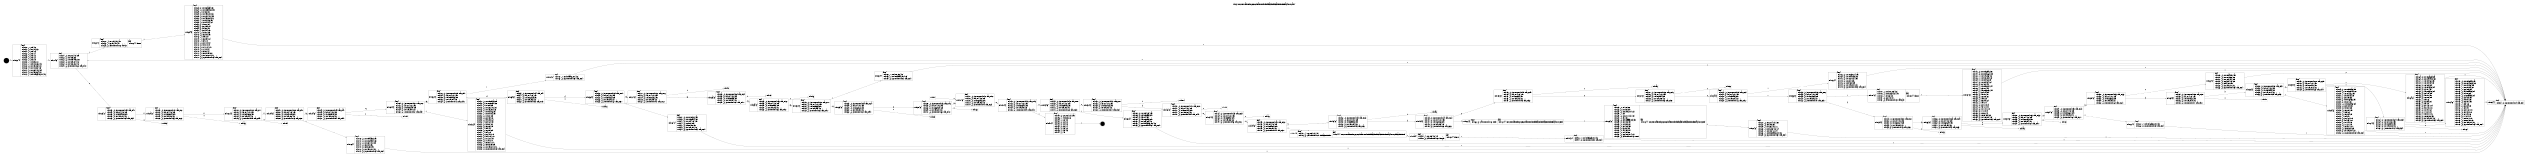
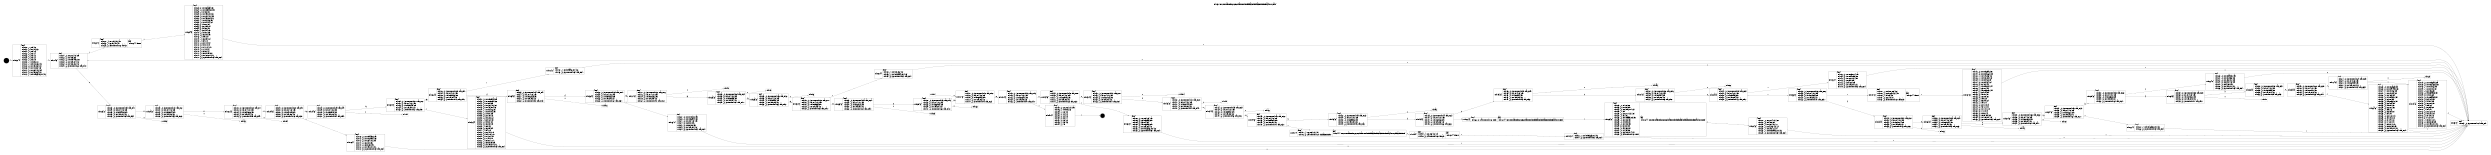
node "0x401cdf [88]": removed
